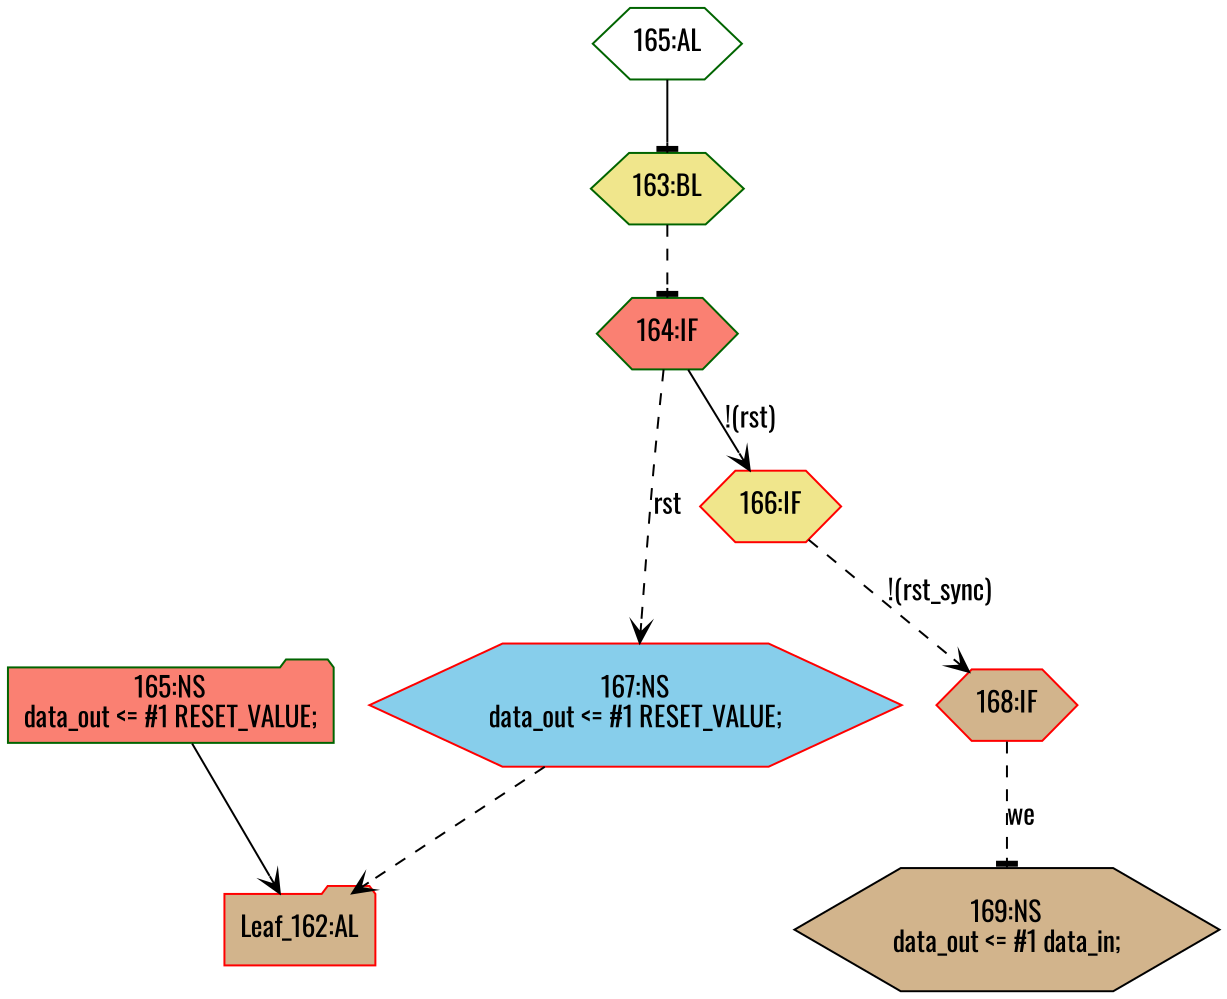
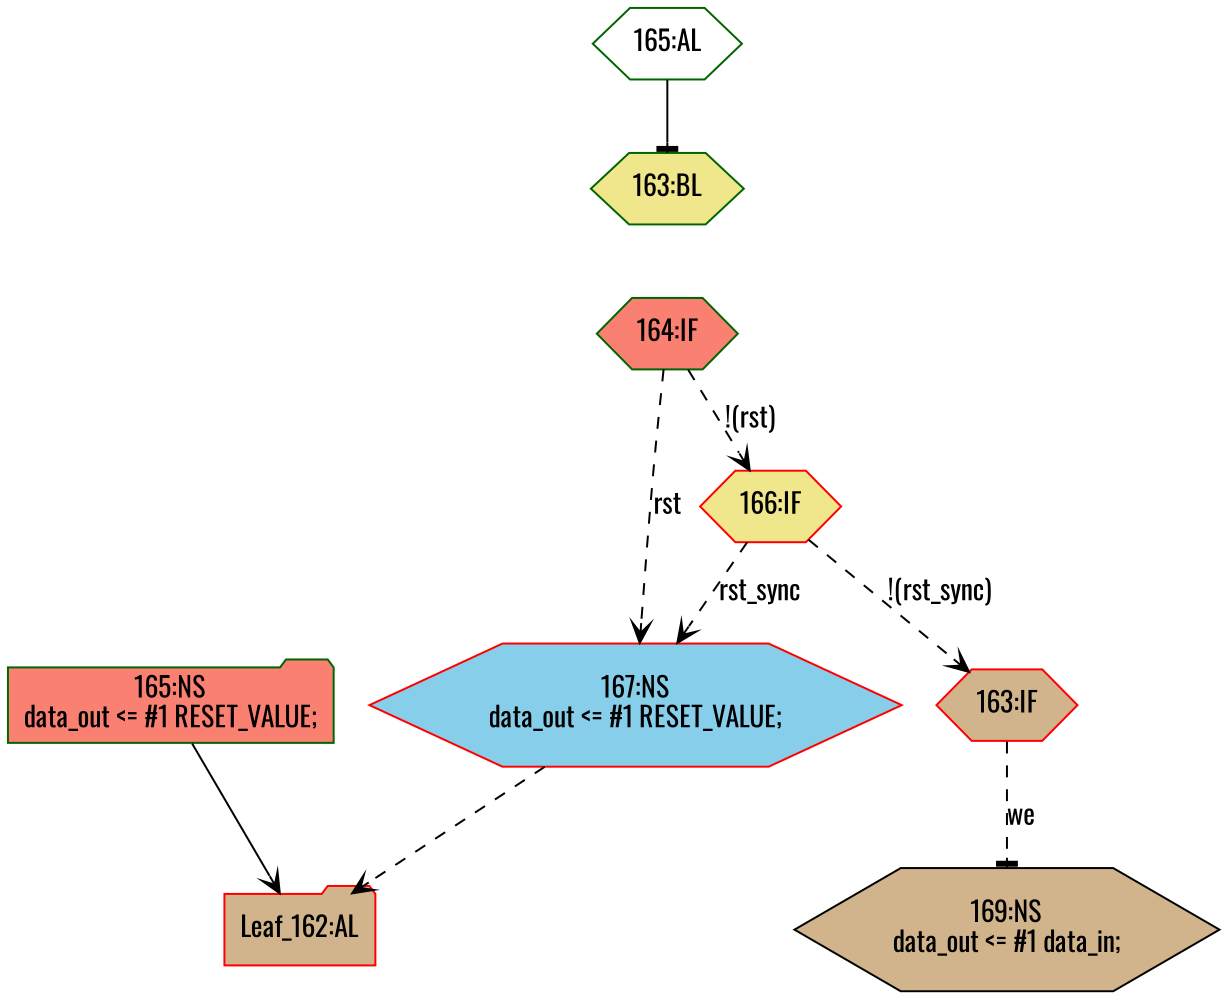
edge "163:BL" -> "164:IF": removed
edge "164:IF" -> "166:IF": style solid -> dashed
edge "166:IF" -> "167:NS data_out <= #1 RESET_VALUE;": added, label "rst_sync"
node "168:IF": label "168:IF" -> "163:IF"
